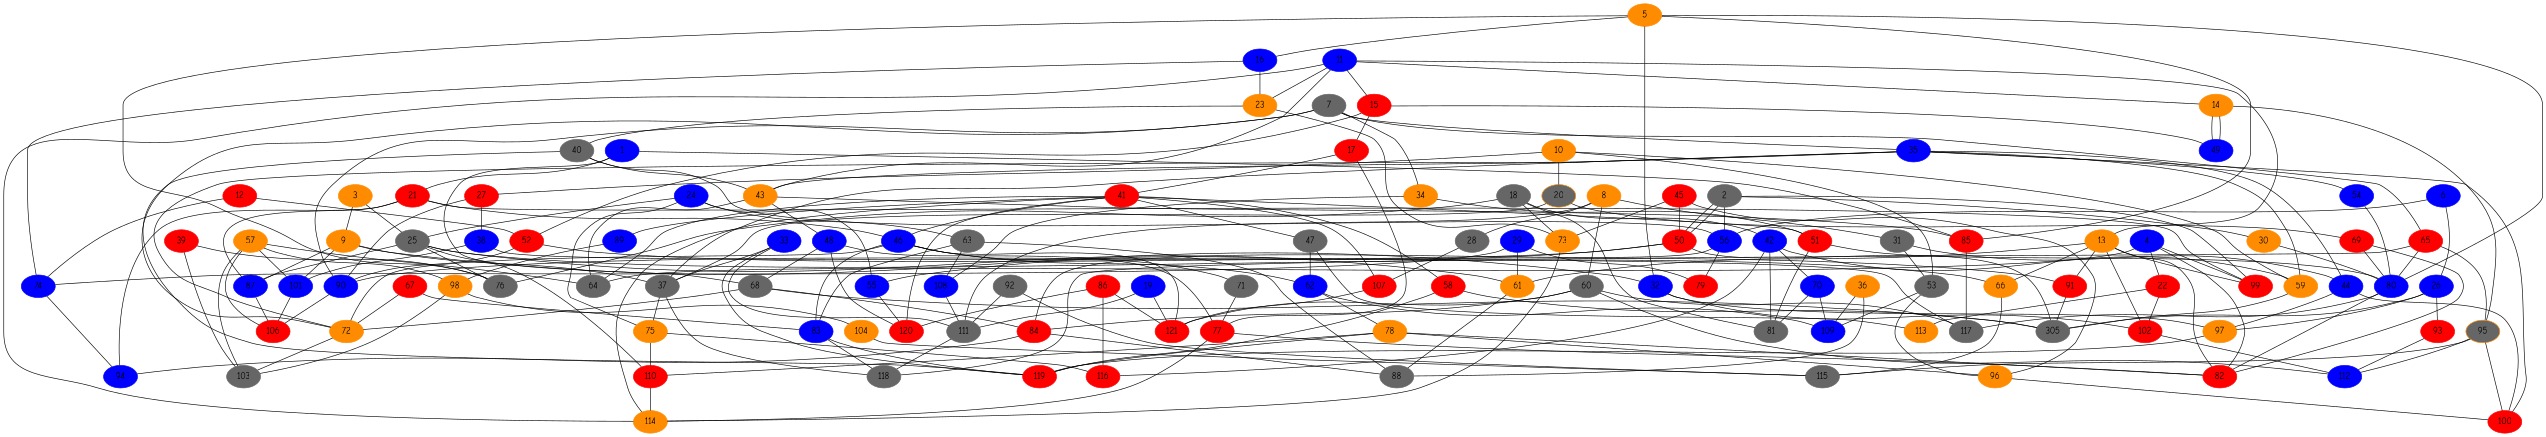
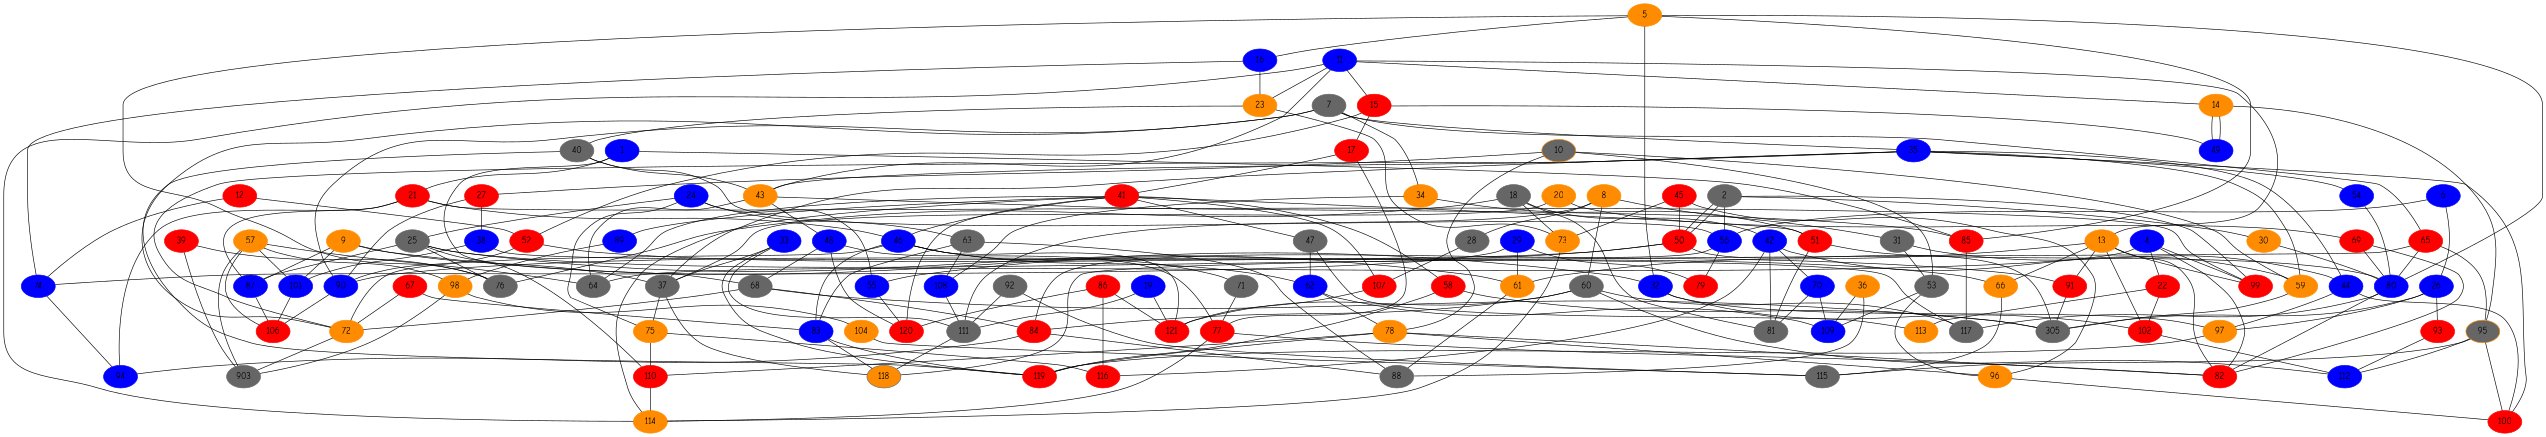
node "10": fillcolor darkorange -> gray40
edge "10" -- "20": now "10" -- "78"
node "3": removed
node "20": fillcolor gray40 -> darkorange
node "103": label "103" -> "903"
node "118": fillcolor gray40 -> darkorange
